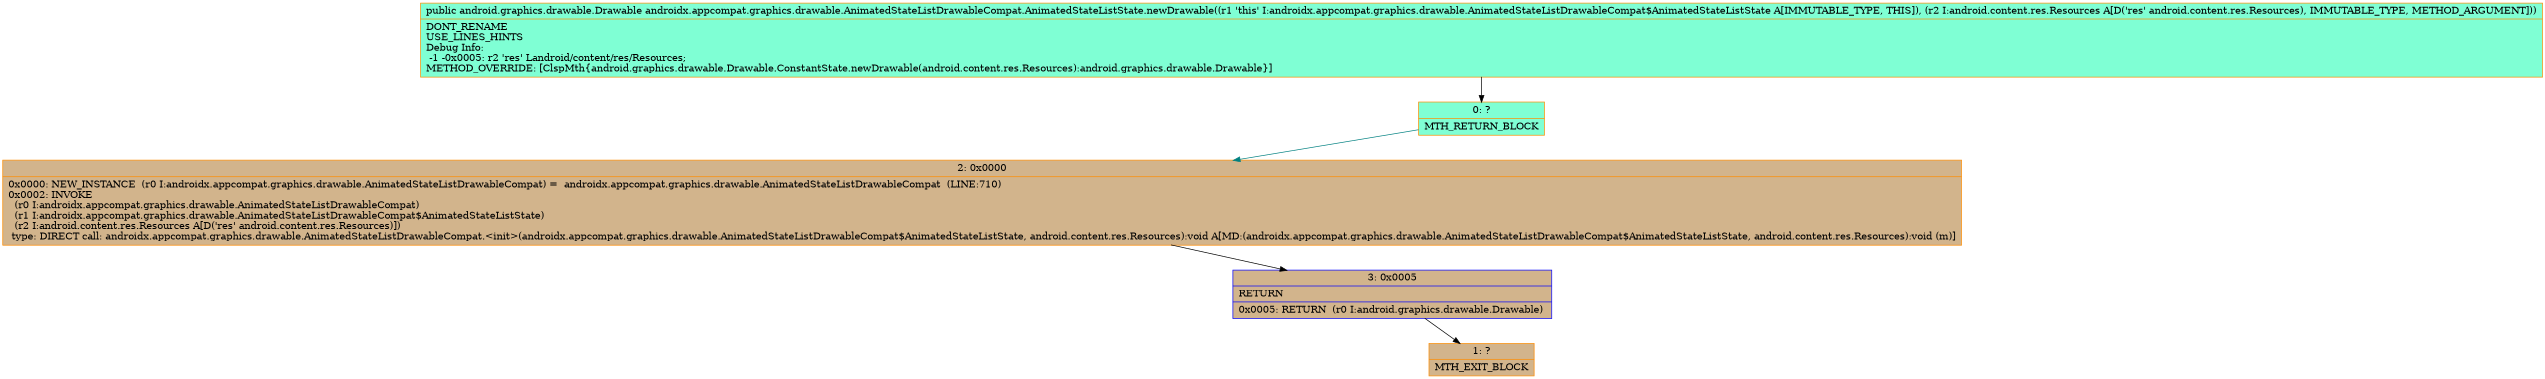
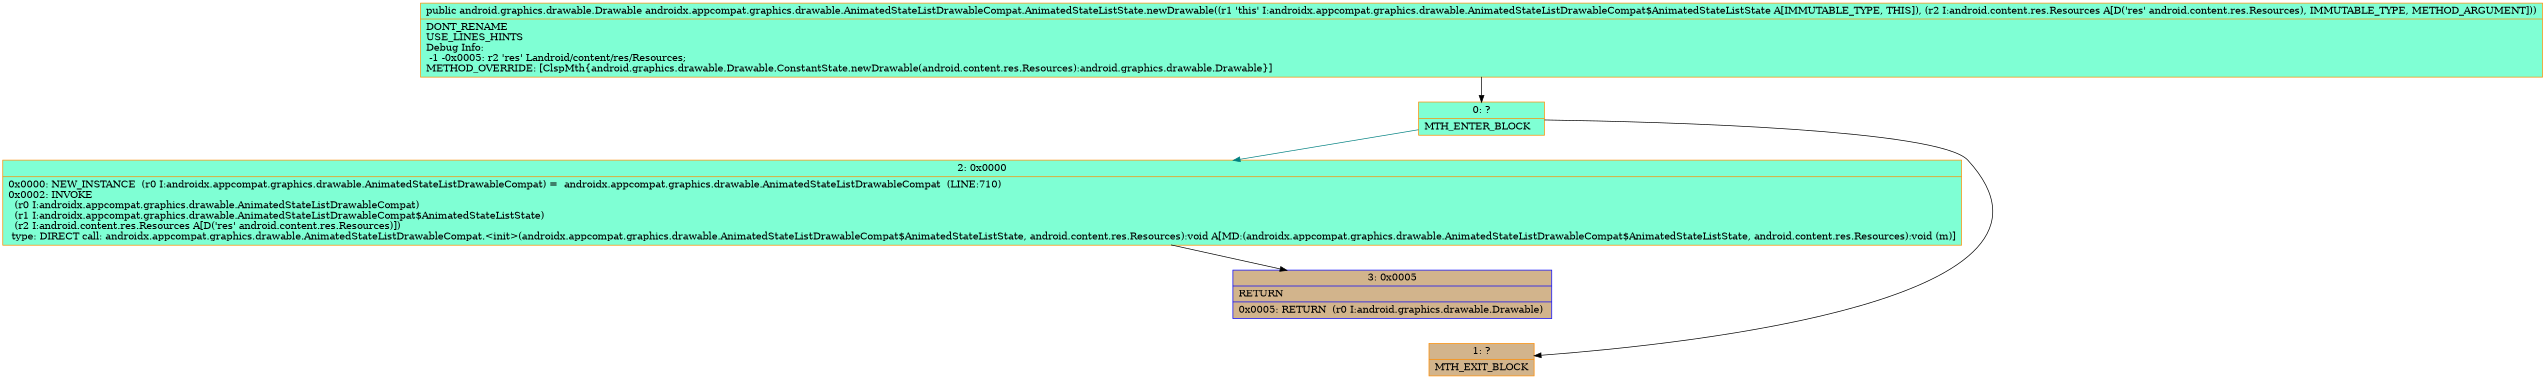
node "0: ?": text "MTH_RETURN_BLOCK" -> "MTH_ENTER_BLOCK"
node "2: 0x0000": fillcolor tan -> aquamarine
edge "3: 0x0005" -> "1: ?": now "0: ?" -> "1: ?"
